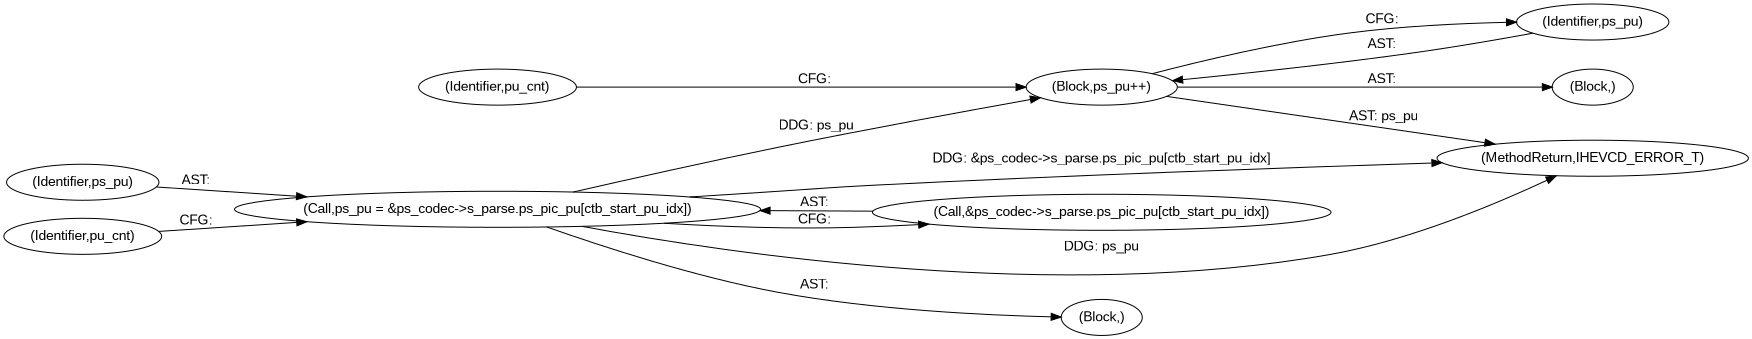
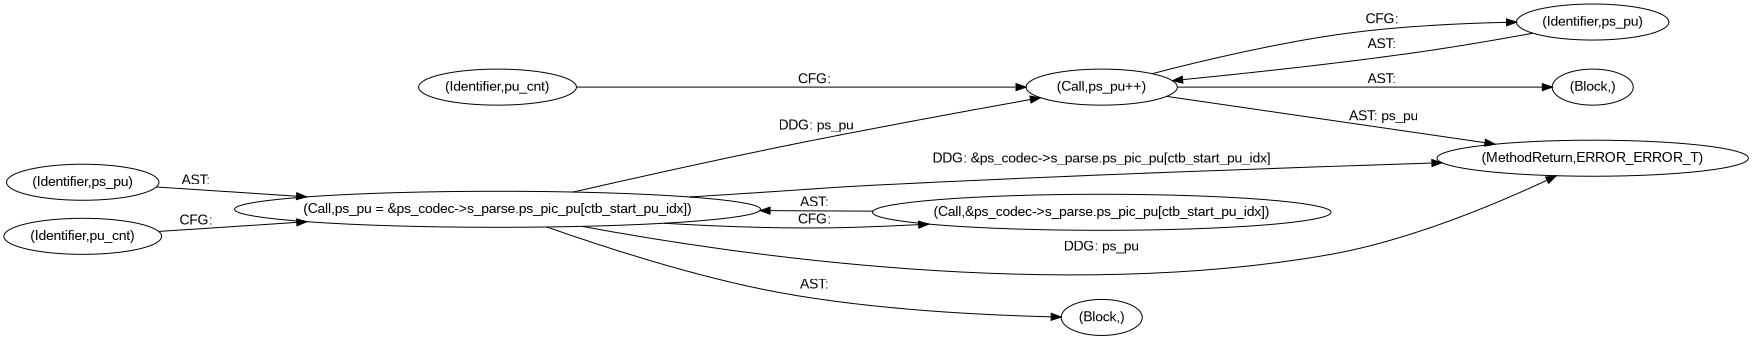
node "(Block,ps_pu++)": label "(Block,ps_pu++)" -> "(Call,ps_pu++)"
node "(MethodReturn,IHEVCD_ERROR_T)": label "(MethodReturn,IHEVCD_ERROR_T)" -> "(MethodReturn,ERROR_ERROR_T)"
